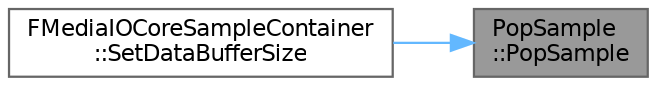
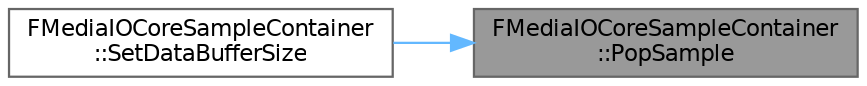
node "PopSample ::PopSample": label "PopSample ::PopSample" -> "FMediaIOCoreSampleContainer ::PopSample"
